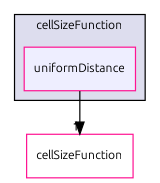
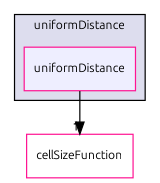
cluster "cellSizeFunction": label "cellSizeFunction" -> "uniformDistance"
